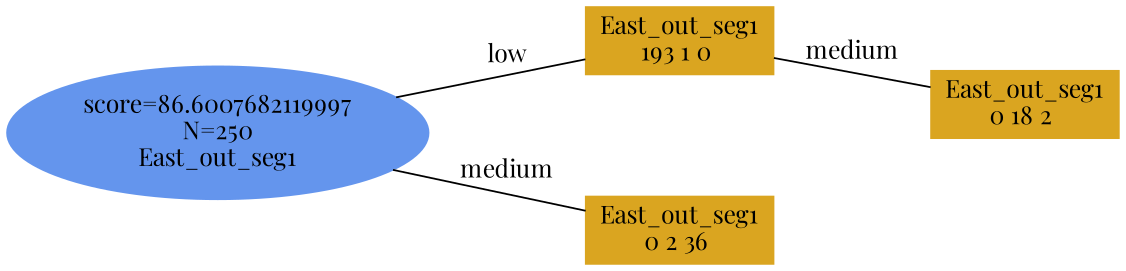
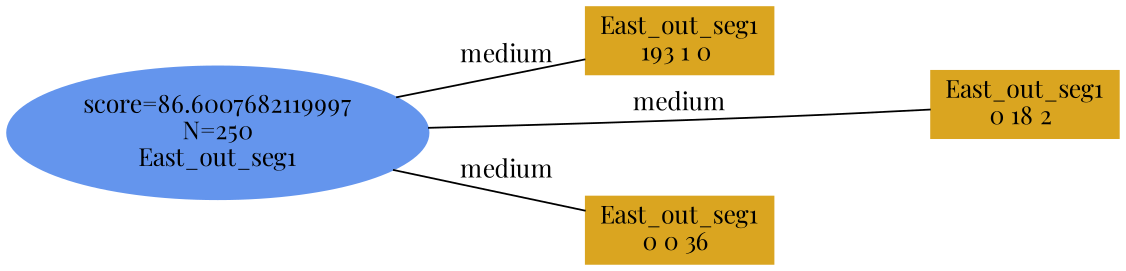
edge "East_out_seg1 193 1 0" -- "score=86.6007682119997 N=250 East_out_seg1": label "low" -> "medium"
edge "East_out_seg1 193 1 0" -- "East_out_seg1 0 18 2": now "score=86.6007682119997 N=250 East_out_seg1" -- "East_out_seg1 0 18 2"
node "East_out_seg1 0 2 36": label "East_out_seg1 0 2 36" -> "East_out_seg1 0 0 36"
